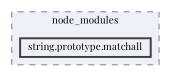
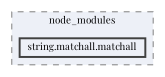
node "string.prototype.matchall": label "string.prototype.matchall" -> "string.matchall.matchall"
